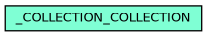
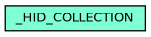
node "_COLLECTION_COLLECTION": label "_COLLECTION_COLLECTION" -> "_HID_COLLECTION"
